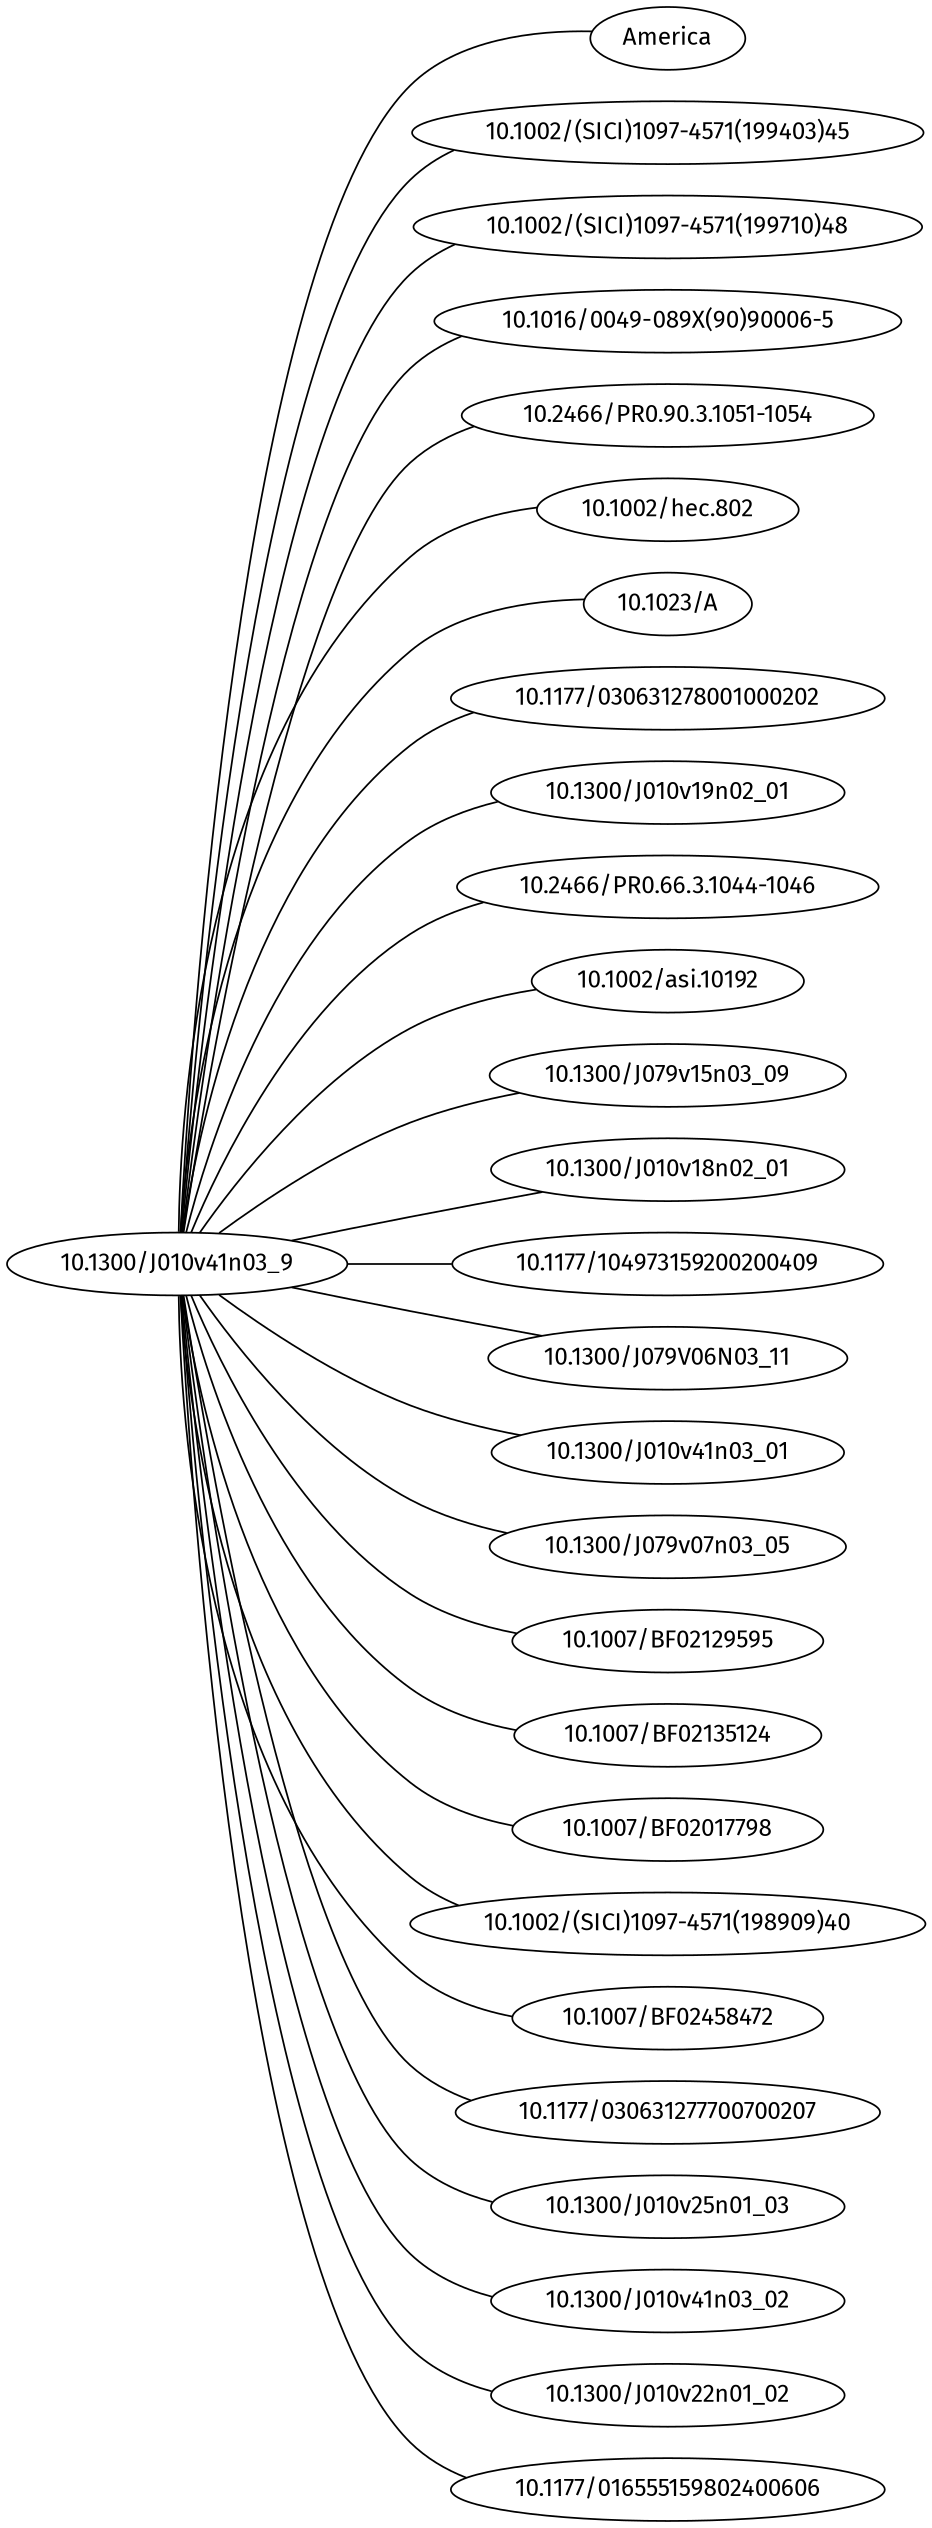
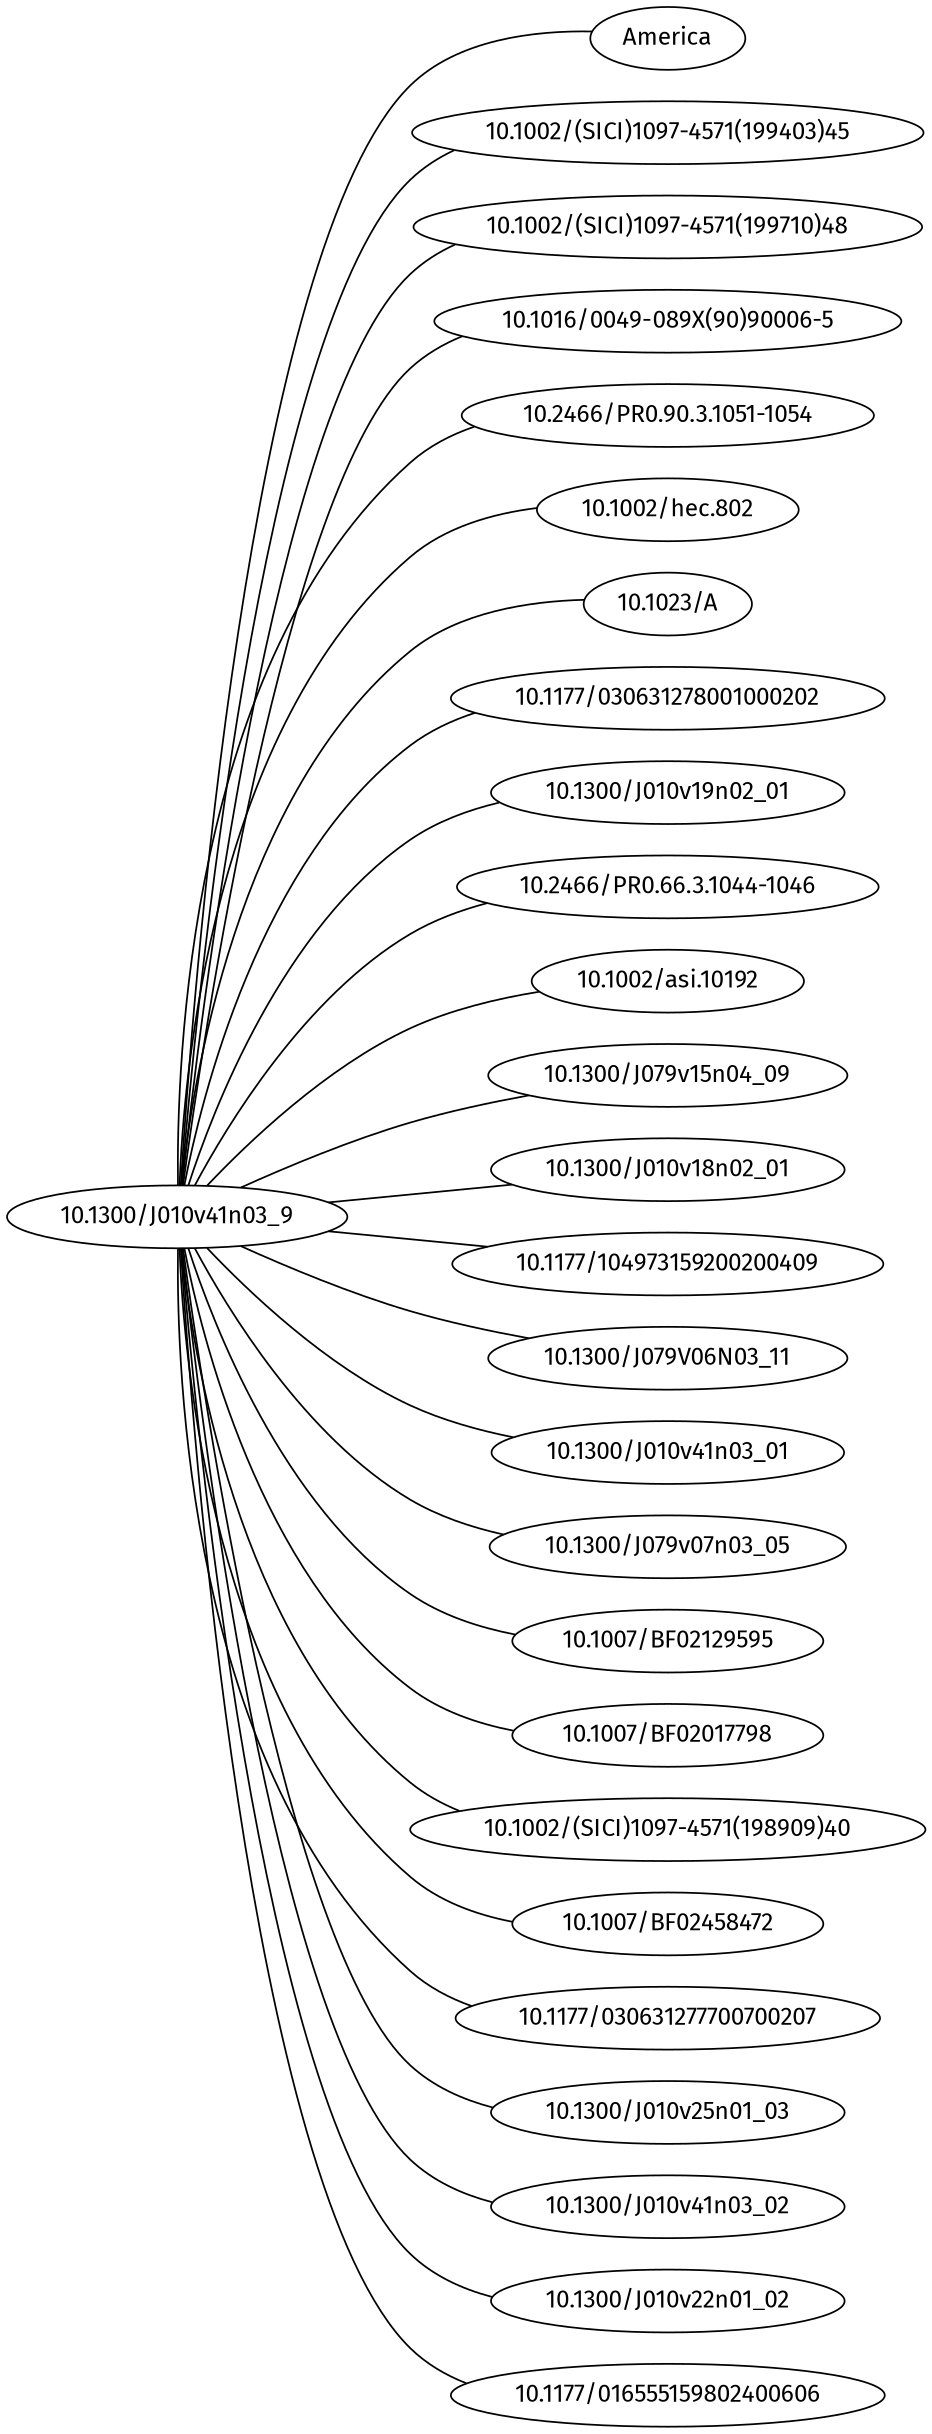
node "10.1300/J079v15n03_09": label "10.1300/J079v15n03_09" -> "10.1300/J079v15n04_09"
node "10.1007/BF02135124": removed
